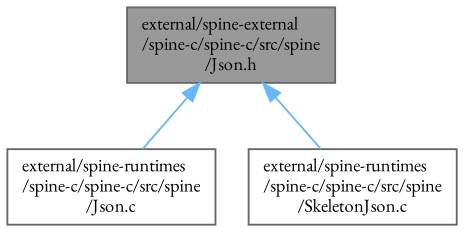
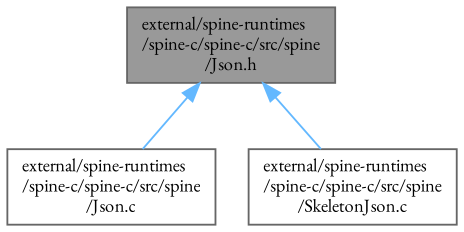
node "external/spine-external /spine-c/spine-c/src/spine /Json.h": label "external/spine-external /spine-c/spine-c/src/spine /Json.h" -> "external/spine-runtimes /spine-c/spine-c/src/spine /Json.h"
